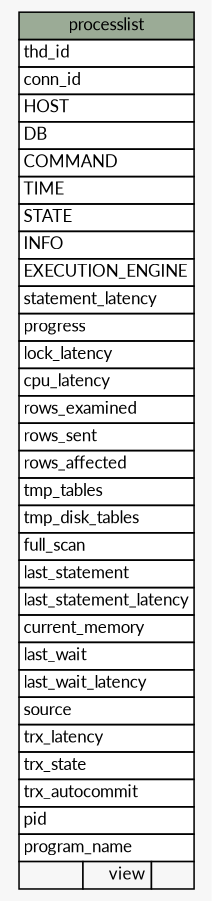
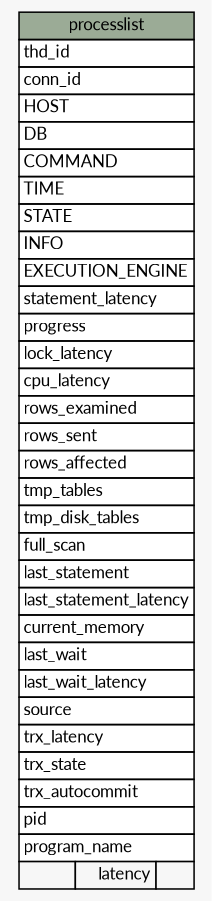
node "processlist": text "view" -> "latency"
